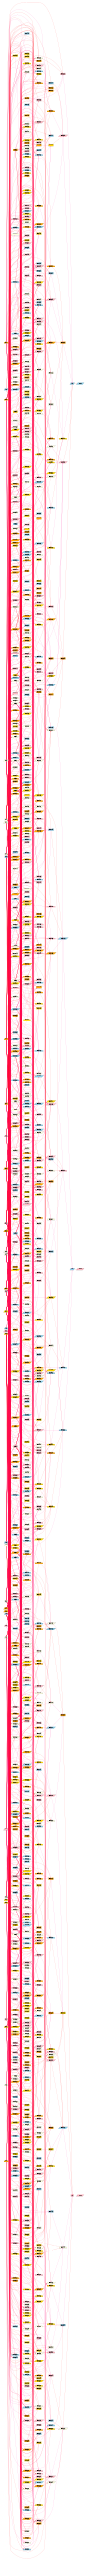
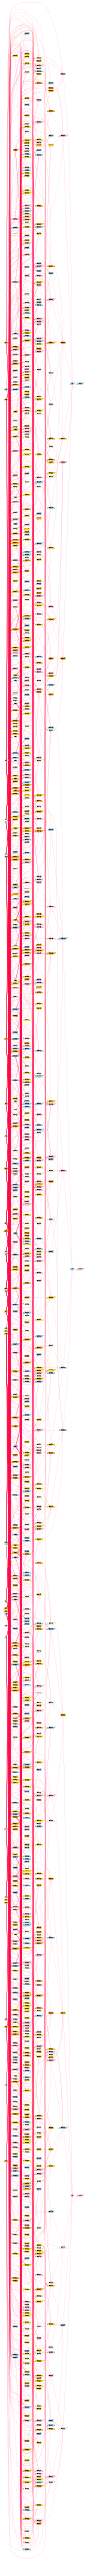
node "new_n100_": added
node "i_28_": fillcolor lightpink -> gold
node "new_n847_": fillcolor skyblue -> orange
